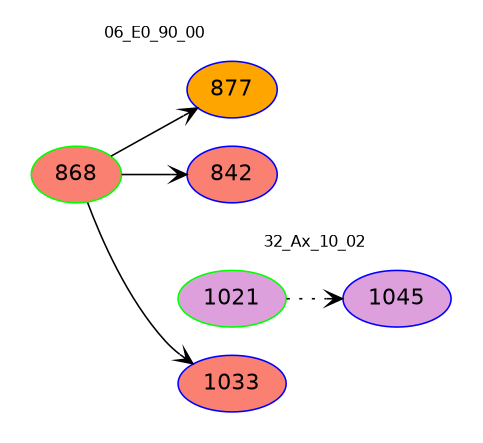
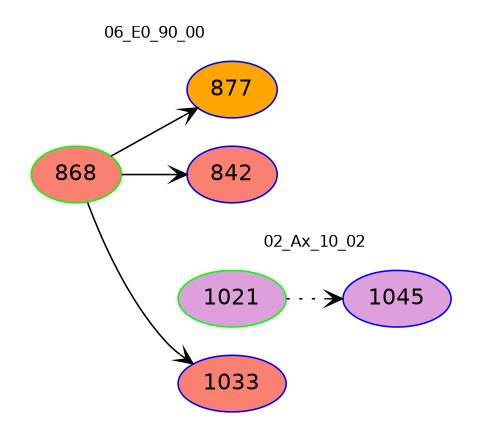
cluster "32_Ax_10_02": label "32_Ax_10_02" -> "02_Ax_10_02"
